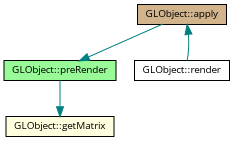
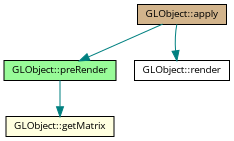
edge "GLObject::render" -> "GLObject::apply": reversed
